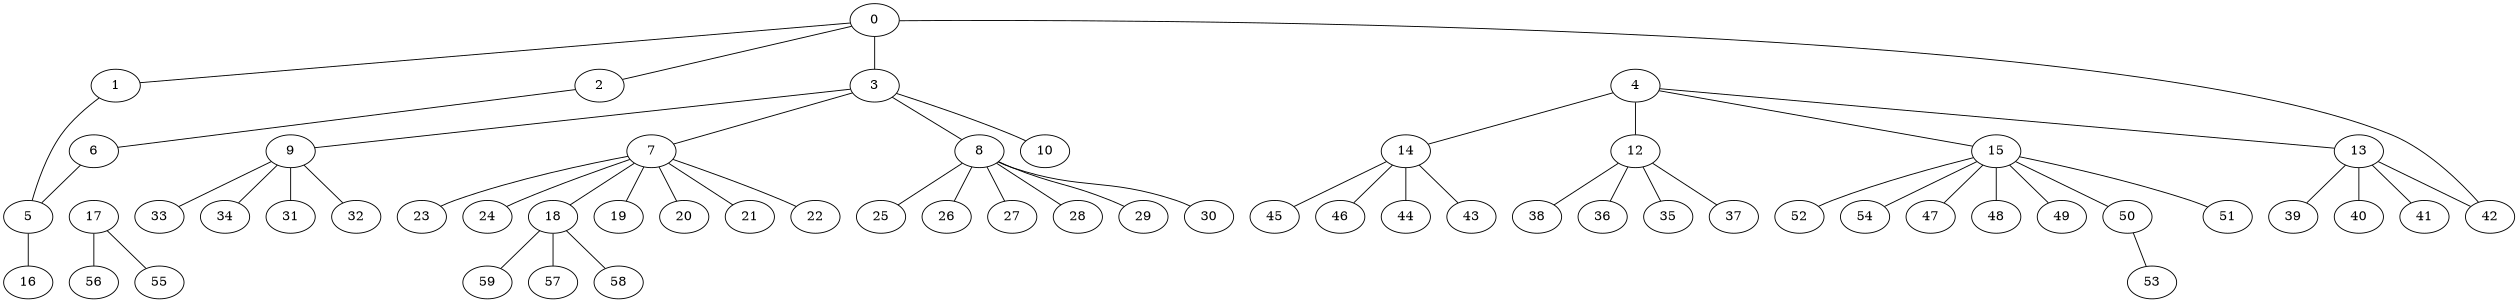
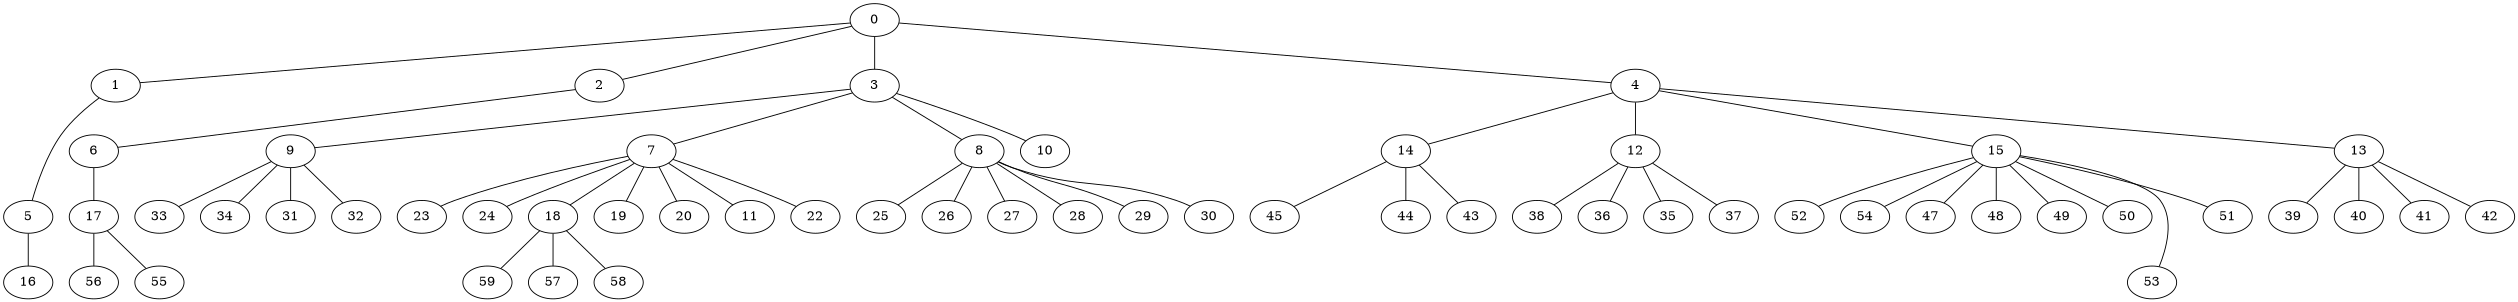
edge "0" -- "42": now "0" -- "4"
edge "6" -- "5": now "6" -- "17"
node "21": label "21" -> "11"
node "46": removed
edge "50" -- "53": now "15" -- "53"
